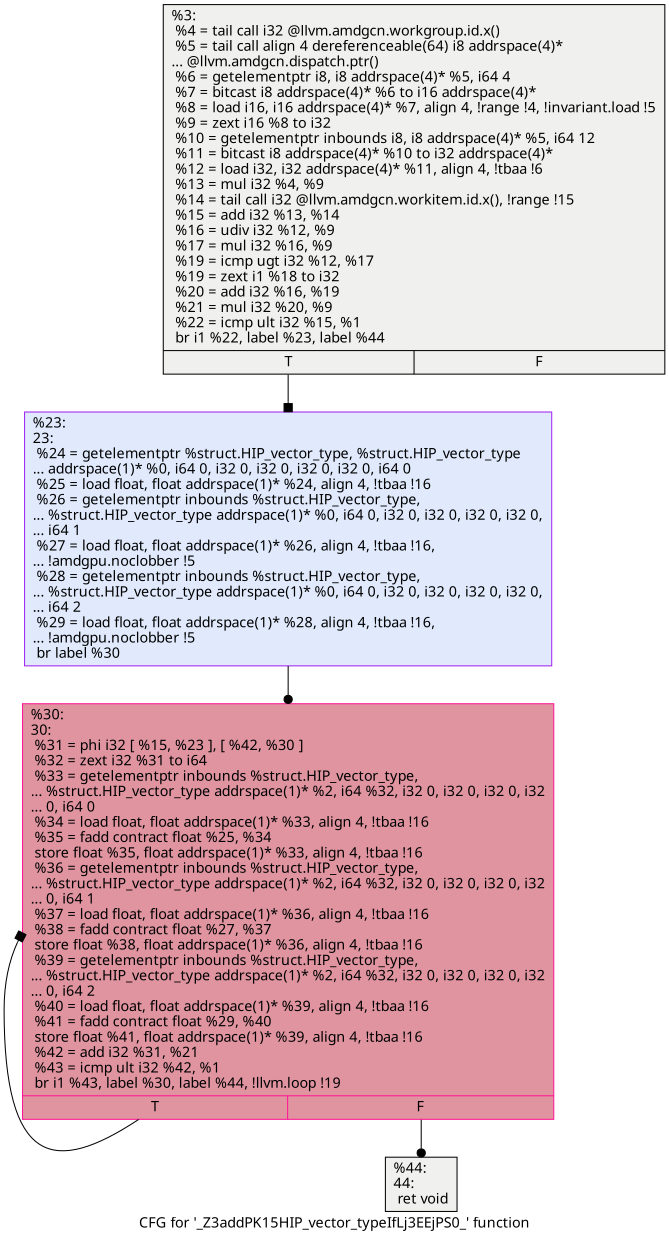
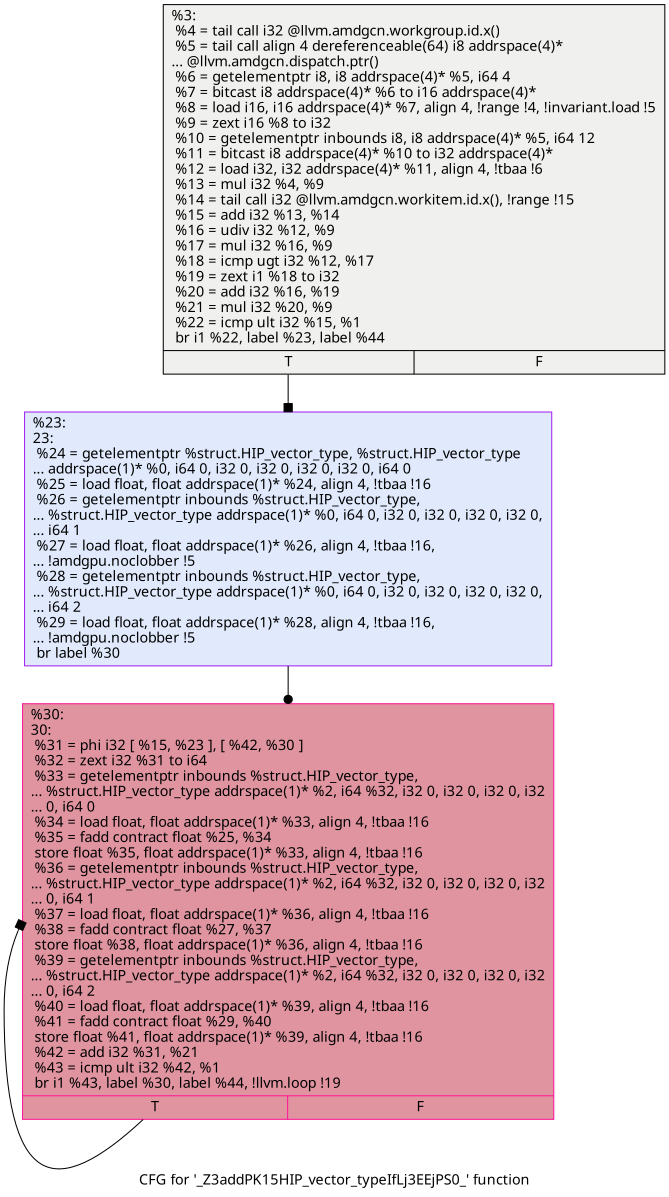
node "%3:": text "%19 = icmp ugt i32 %12, %17" -> "%18 = icmp ugt i32 %12, %17"
node "%44:": removed
